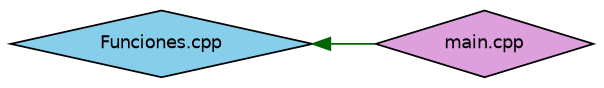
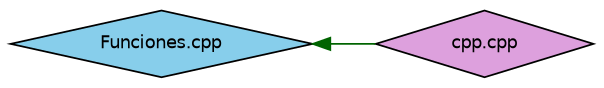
node "main.cpp": label "main.cpp" -> "cpp.cpp"
